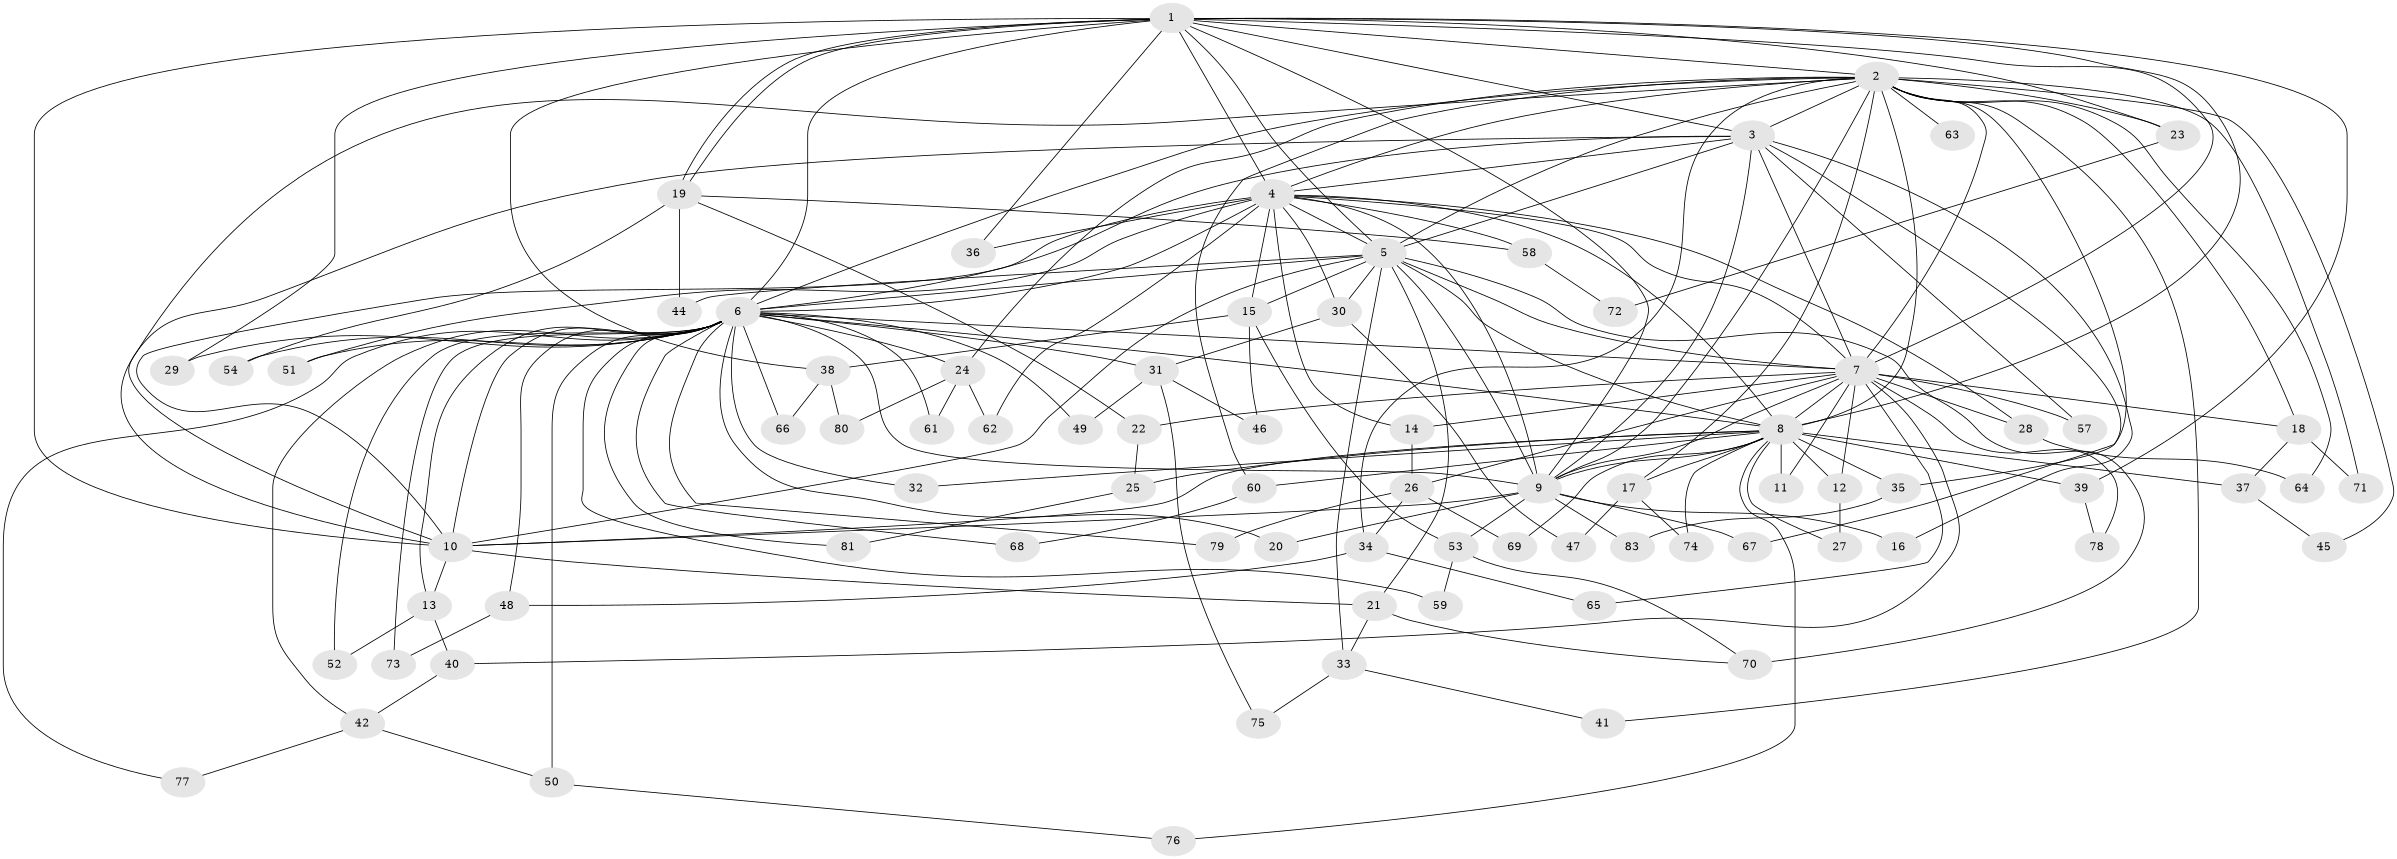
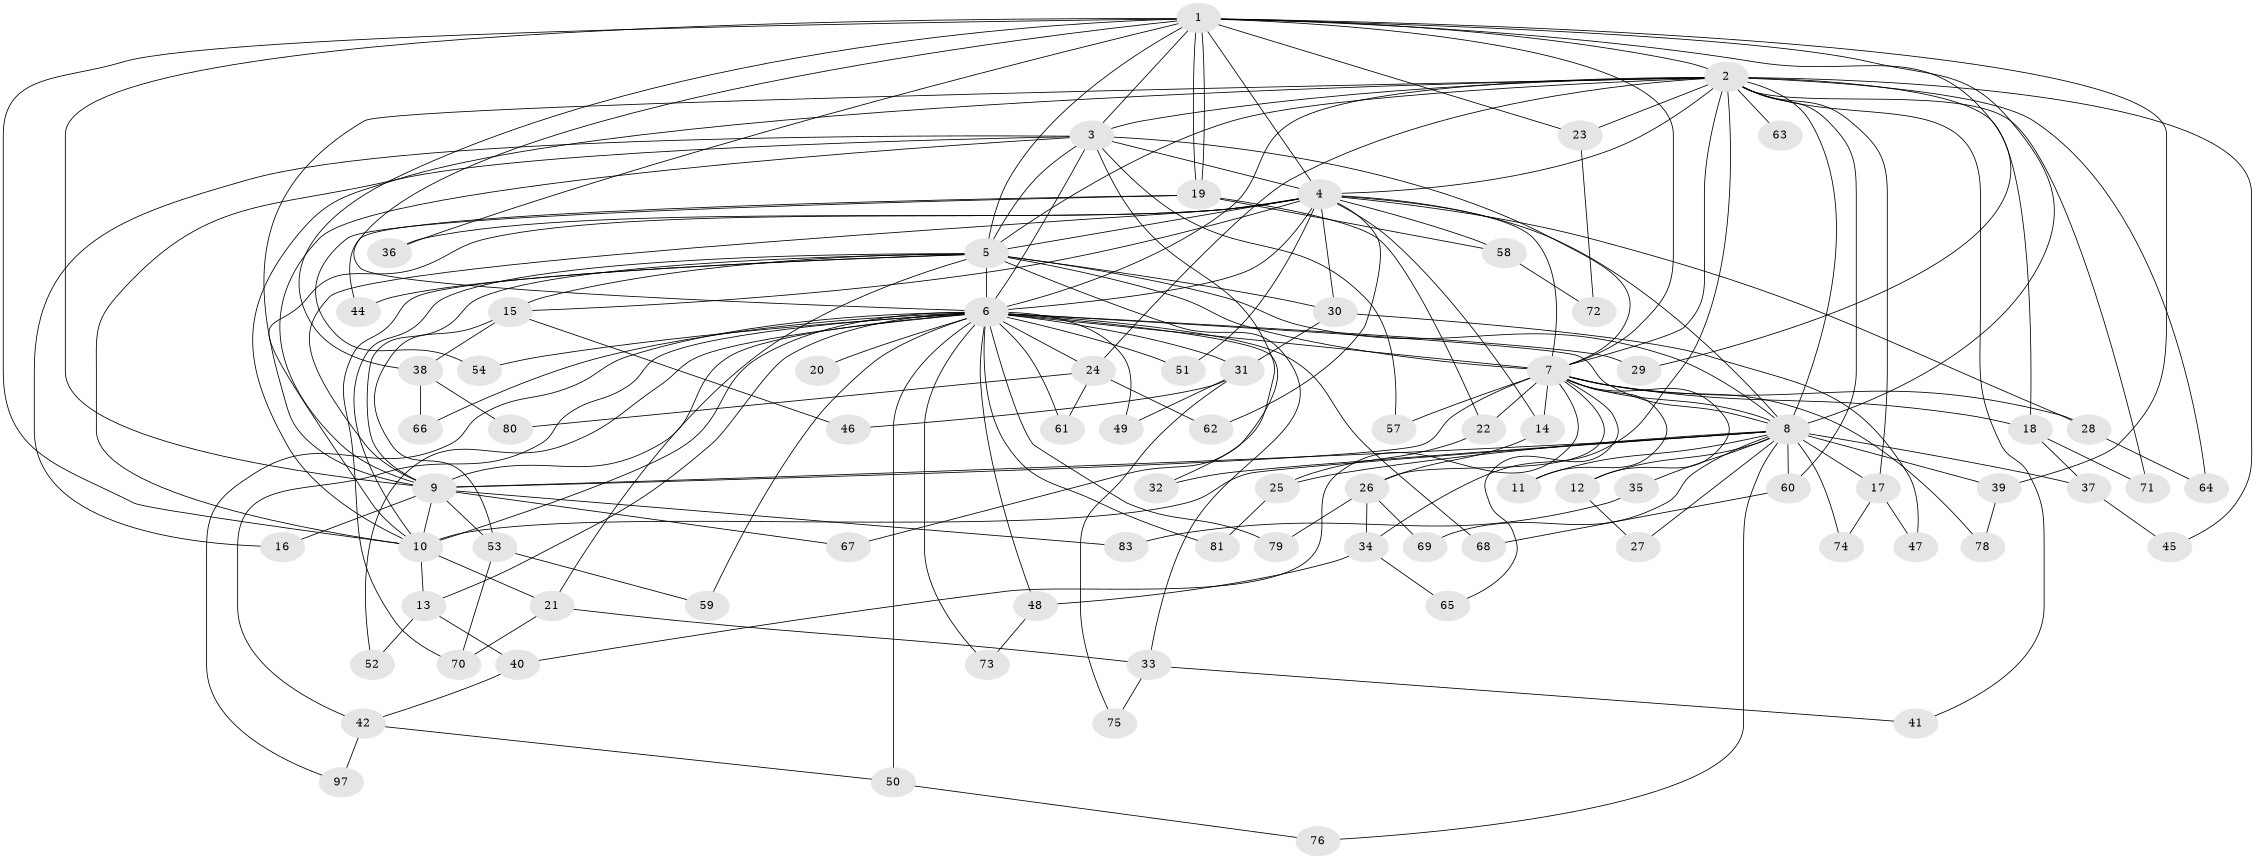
edge "2" -- "35": removed
edge "9" -- "20": removed
node "77": label "77" -> "97"
